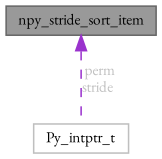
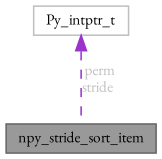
edge "Py_intptr_t" -> "npy_stride_sort_item": reversed
